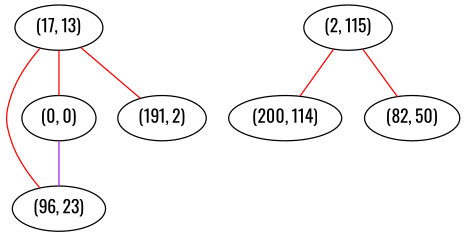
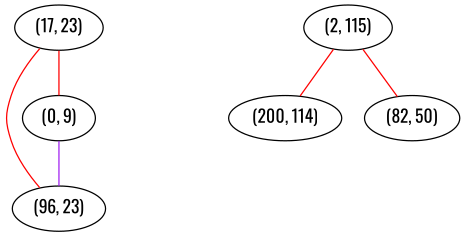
node "(17, 13)": label "(17, 13)" -> "(17, 23)"
node "(0, 0)": label "(0, 0)" -> "(0, 9)"
node "(191, 2)": removed
